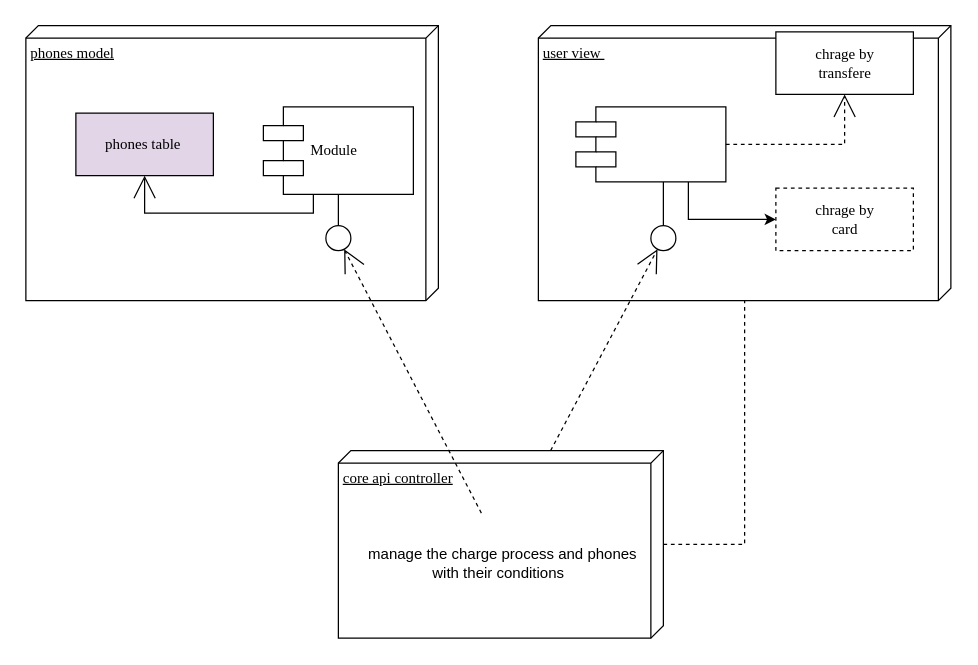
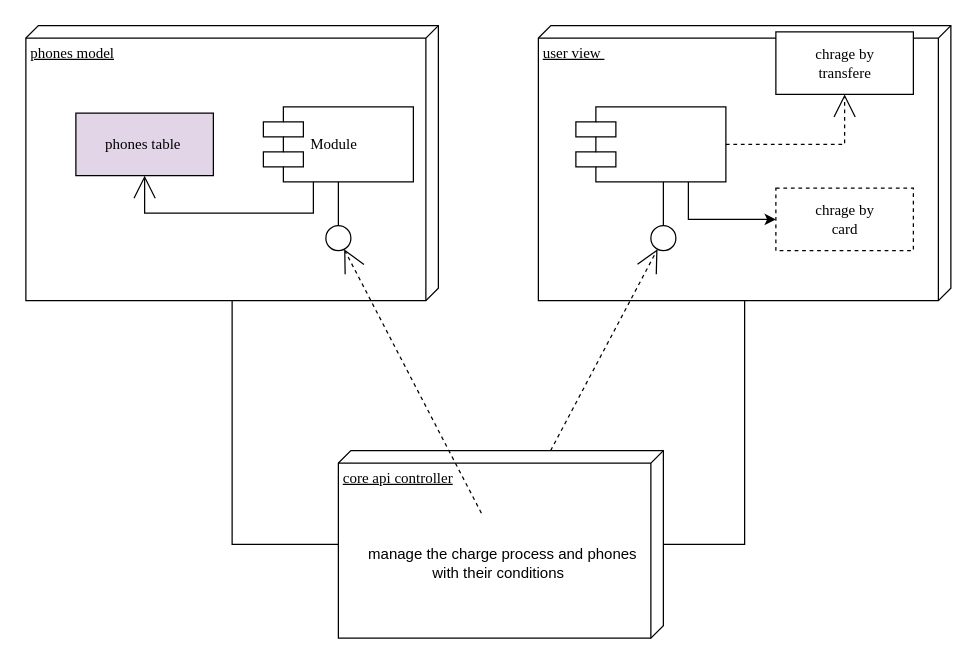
node "Module": size 150x88 -> 150x75
edge "user view" -- "core api controller": style dashed -> solid
edge "phones model" -- "core api controller": added
